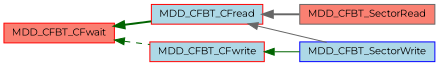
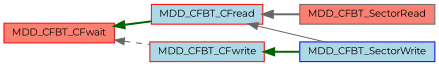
edge "MDD_CFBT_CFwrite" -> "MDD_CFBT_CFwait": color darkgreen -> gray40
edge "MDD_CFBT_SectorWrite" -> "MDD_CFBT_CFwrite": style solid -> bold
